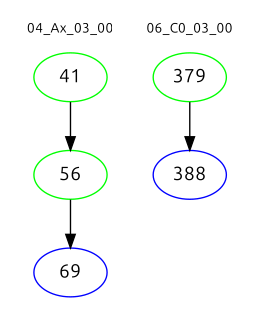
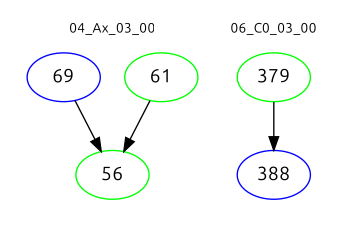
node "41": label "41" -> "61"
edge "56" -> "69": reversed
